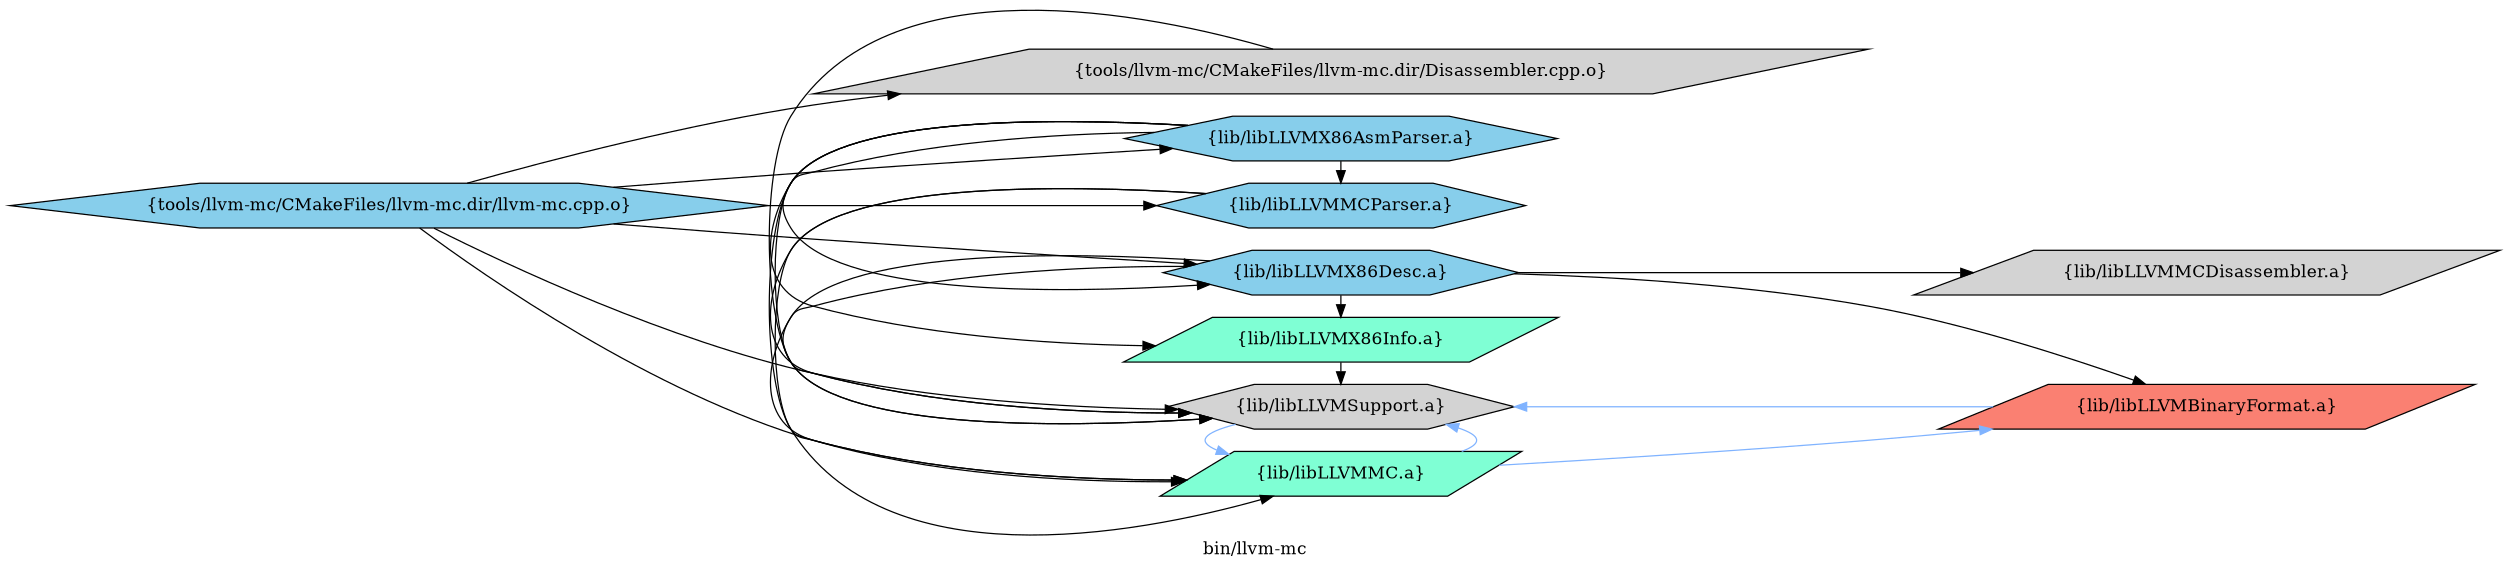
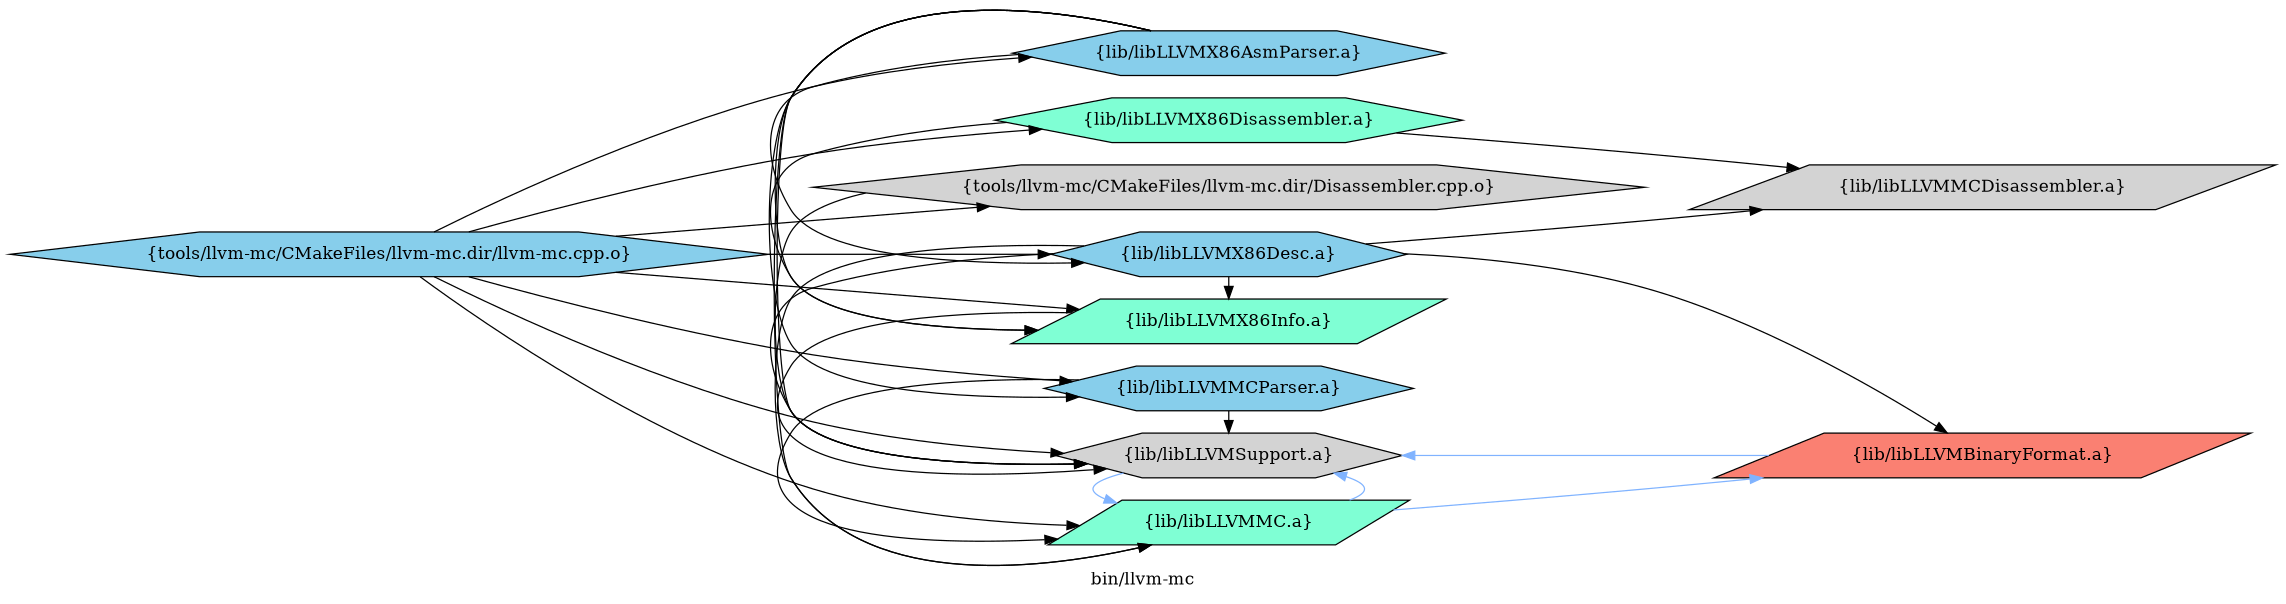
node "{tools/llvm-mc/CMakeFiles/llvm-mc.dir/Disassembler.cpp.o}": shape parallelogram -> hexagon
node "{lib/libLLVMX86Disassembler.a}": added
edge "{tools/llvm-mc/CMakeFiles/llvm-mc.dir/llvm-mc.cpp.o}" -> "{lib/libLLVMX86Info.a}": added
